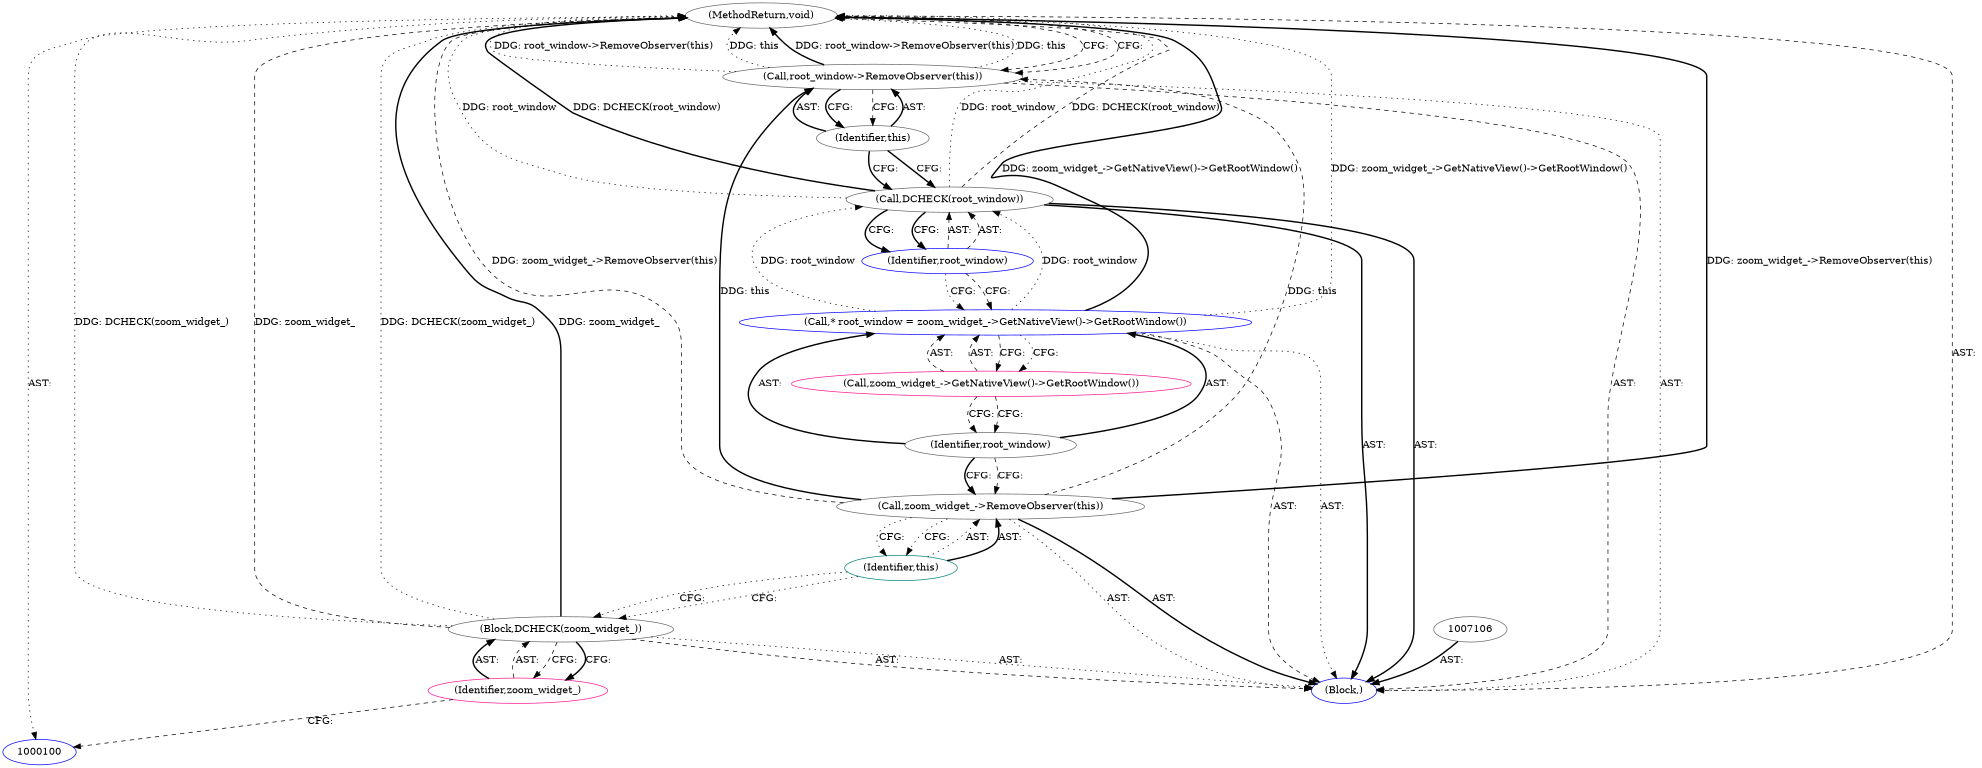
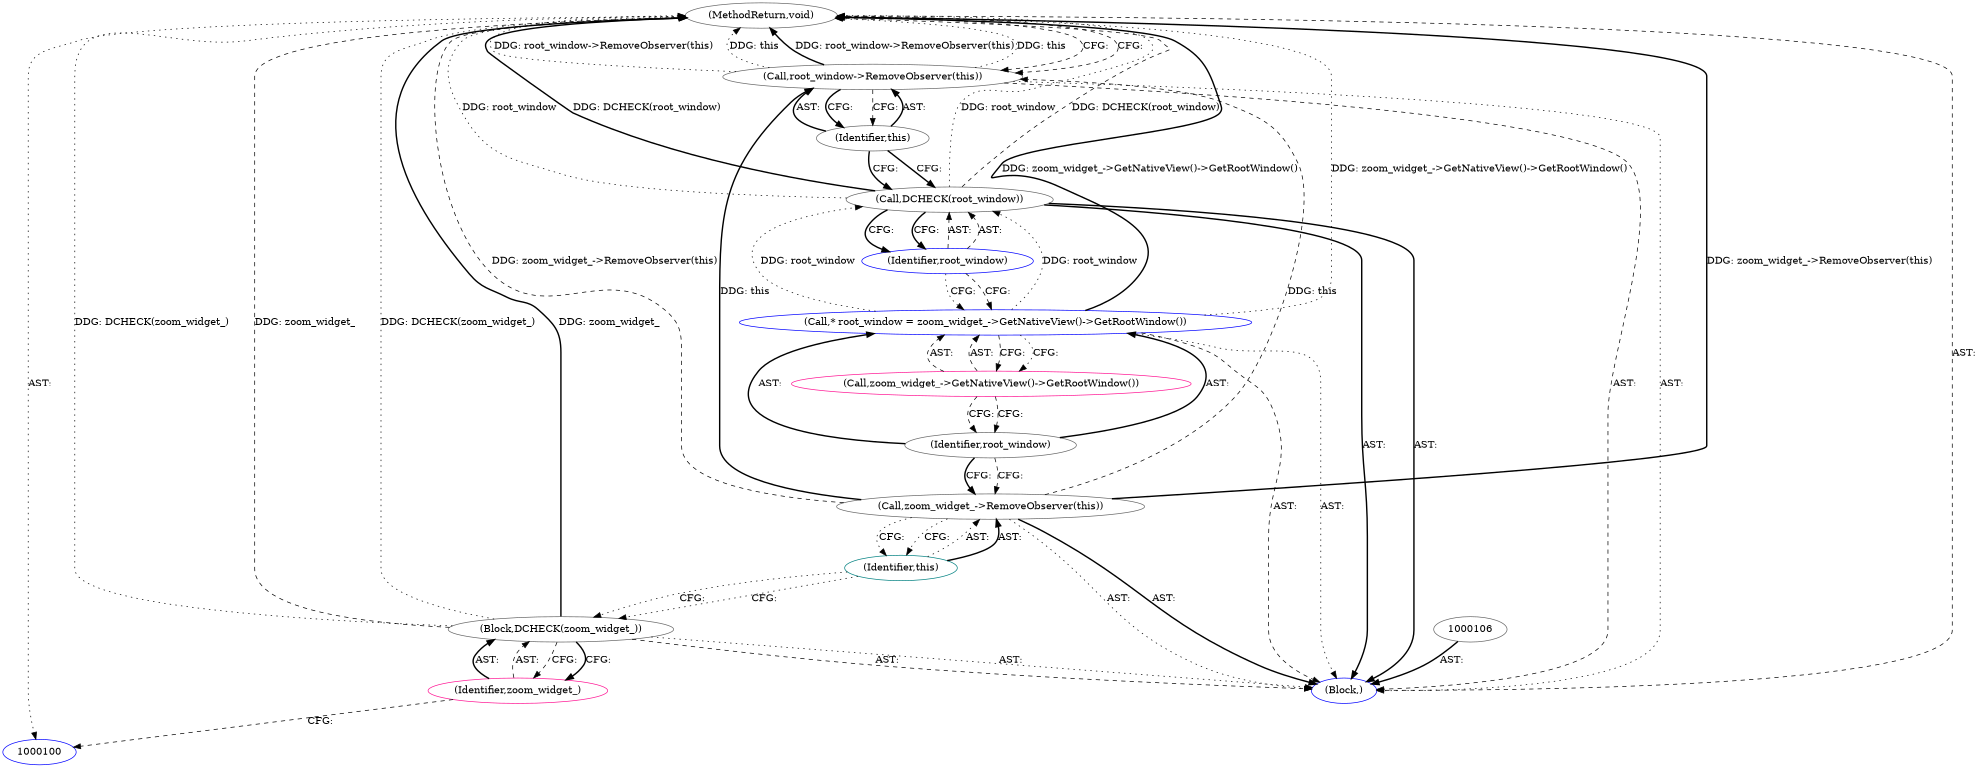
node "1007106": label "1007106" -> "1000106"
